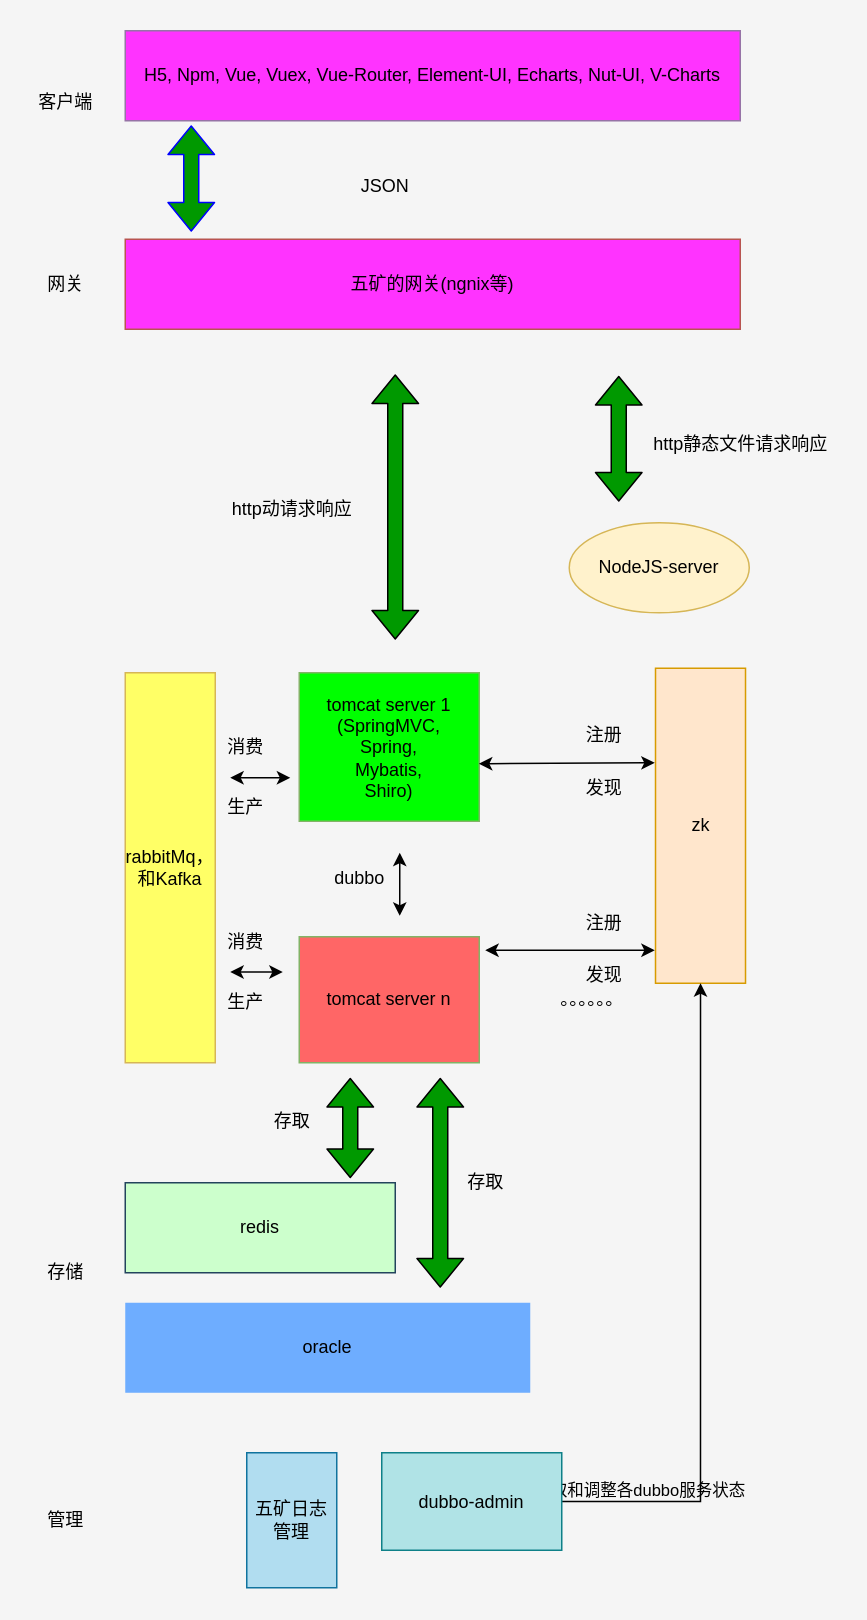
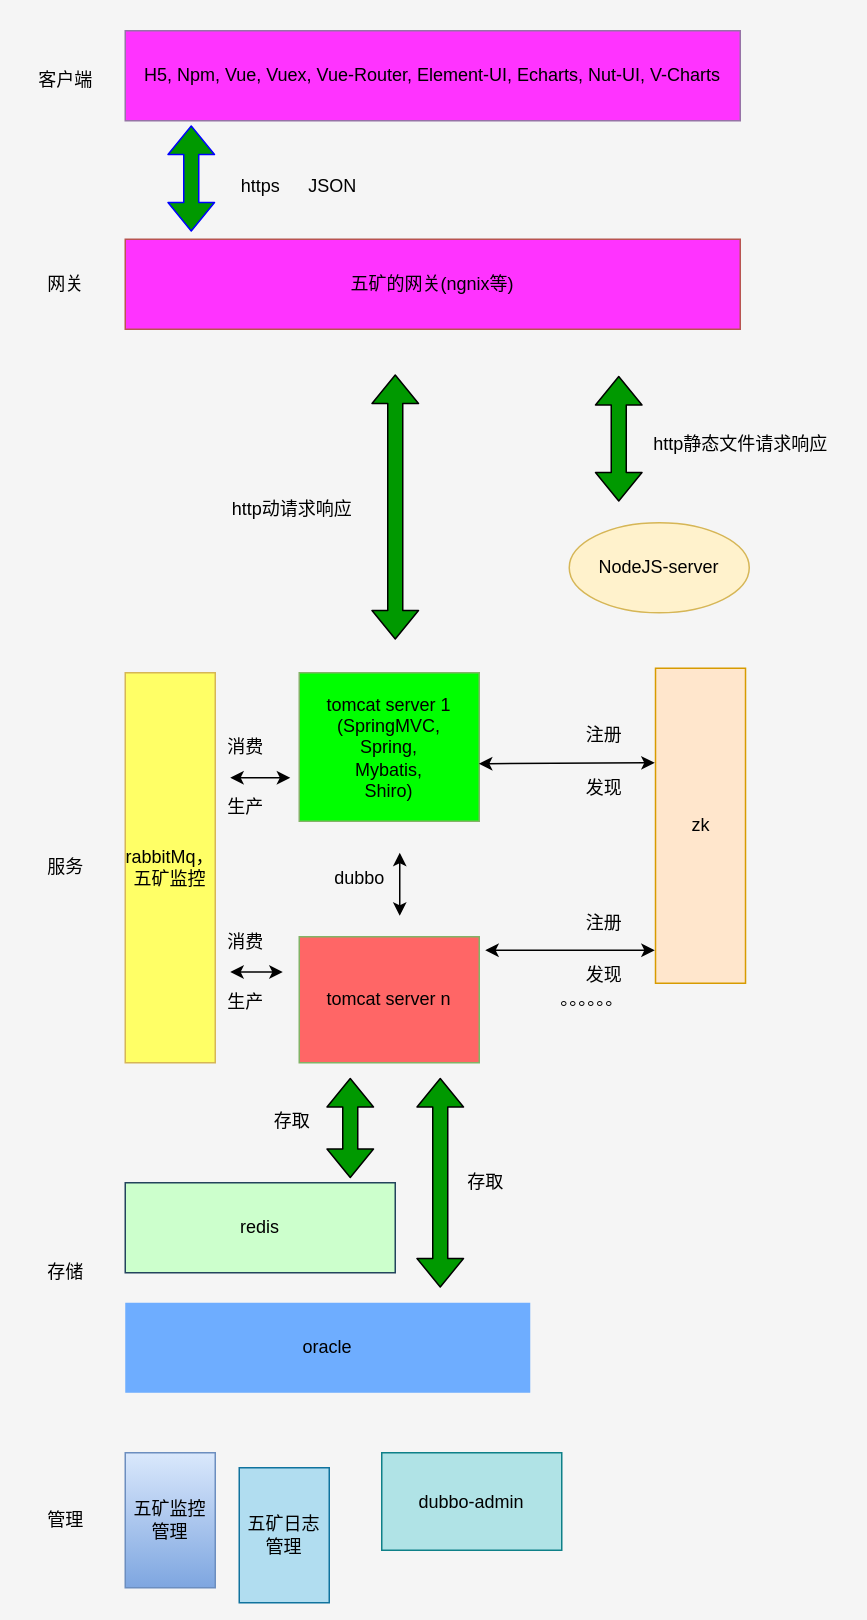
node "客户端": moved (65, 103) -> (65, 80)
node "https": added
node "JSON": moved (385, 187) -> (332, 187)
node "服务": added
node "rabbitMq， 和Kafka": label "rabbitMq， 和Kafka" -> "rabbitMq， 五矿监控"
edge "dubbo-admin" -> "zk": removed, label "获取和调整各dubbo服务状态"
node "五矿监控 管理": added
node "五矿日志 管理": moved (292, 1520) -> (284, 1535)
